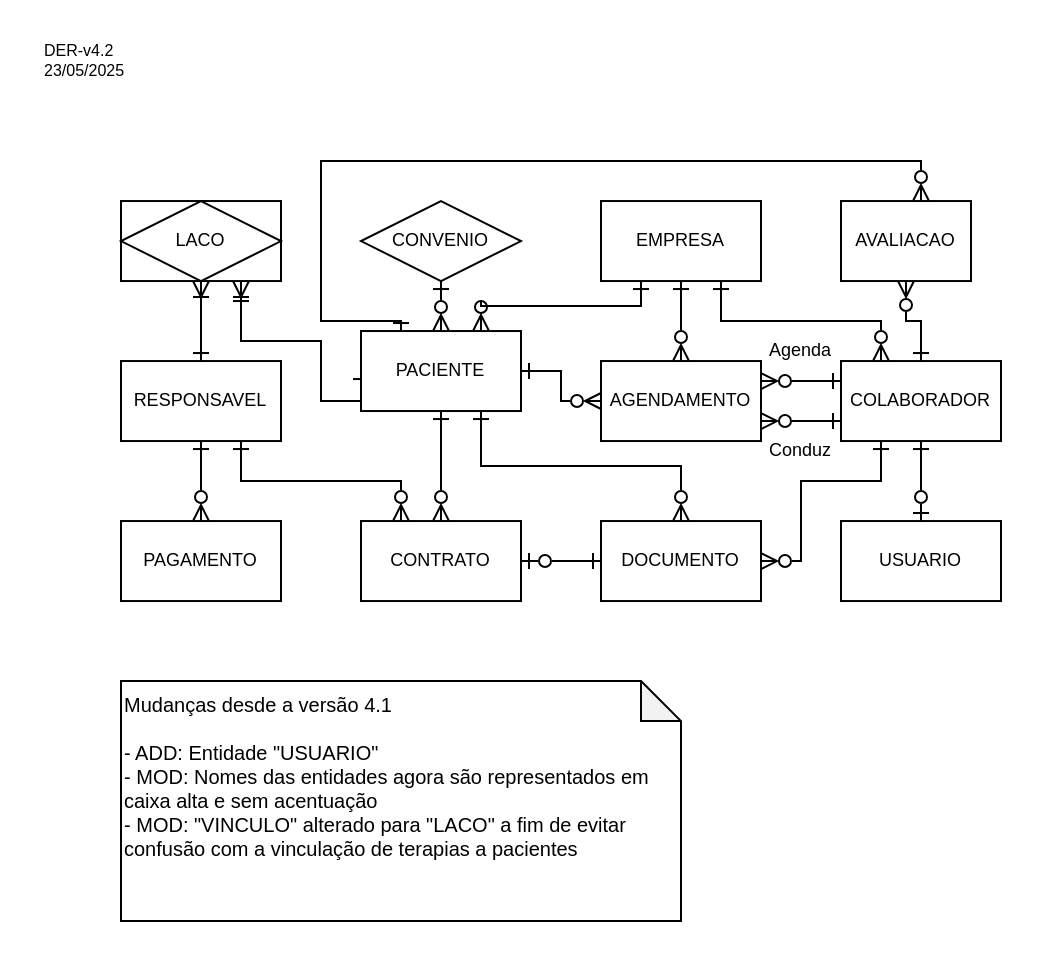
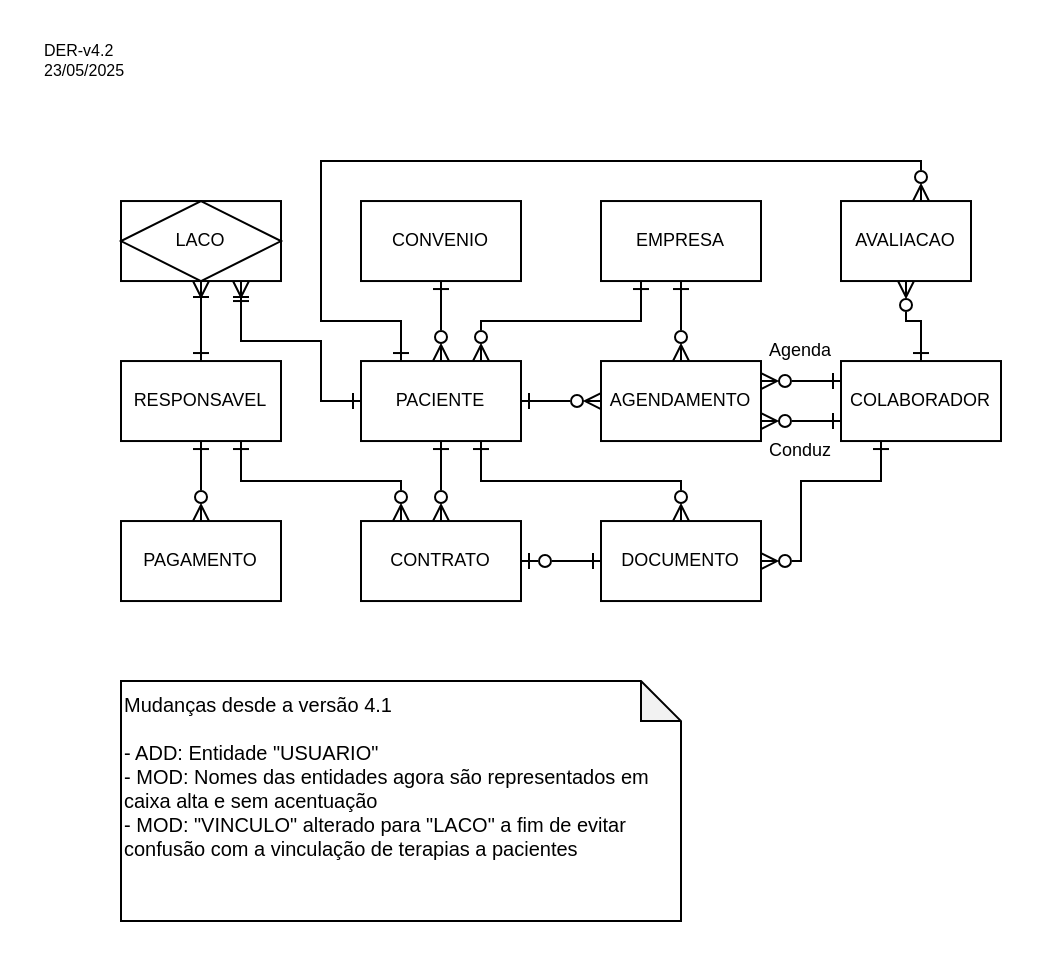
node "CONVENIO": shape diamond -> rectangle
edge "EMPRESA" -- "COLABORADOR": removed
node "PACIENTE": moved (441, 371) -> (441, 401)
edge "COLABORADOR" -- "USUARIO": removed
node "USUARIO": removed
